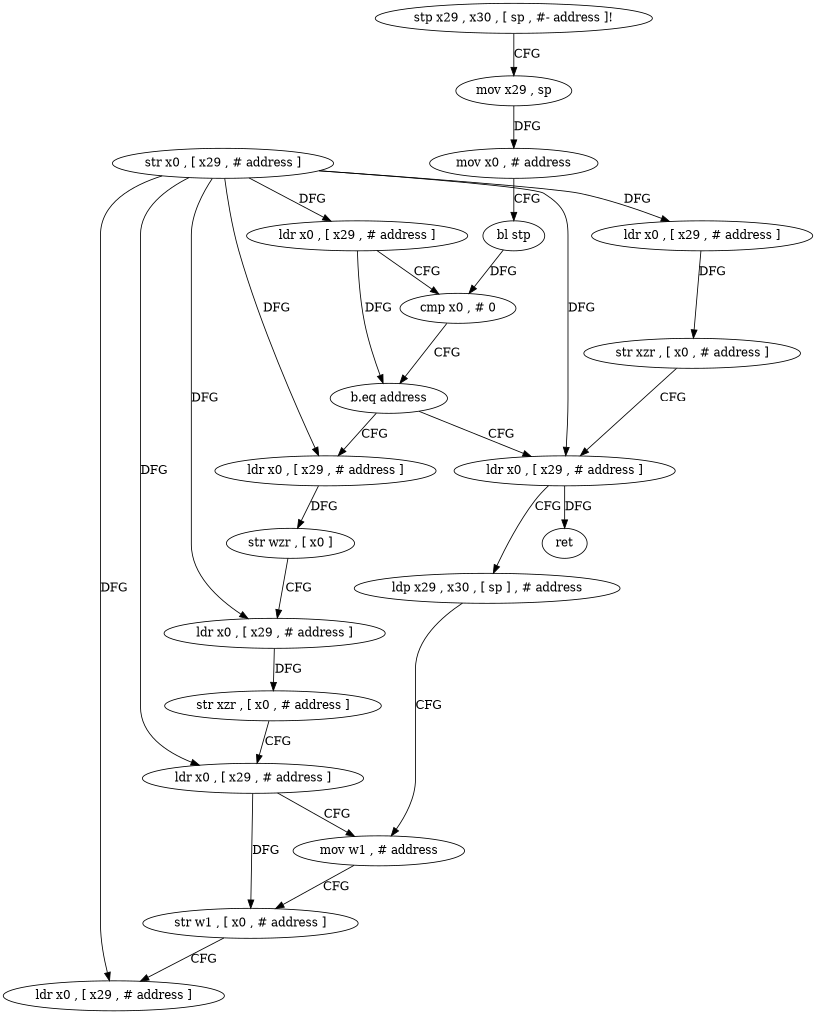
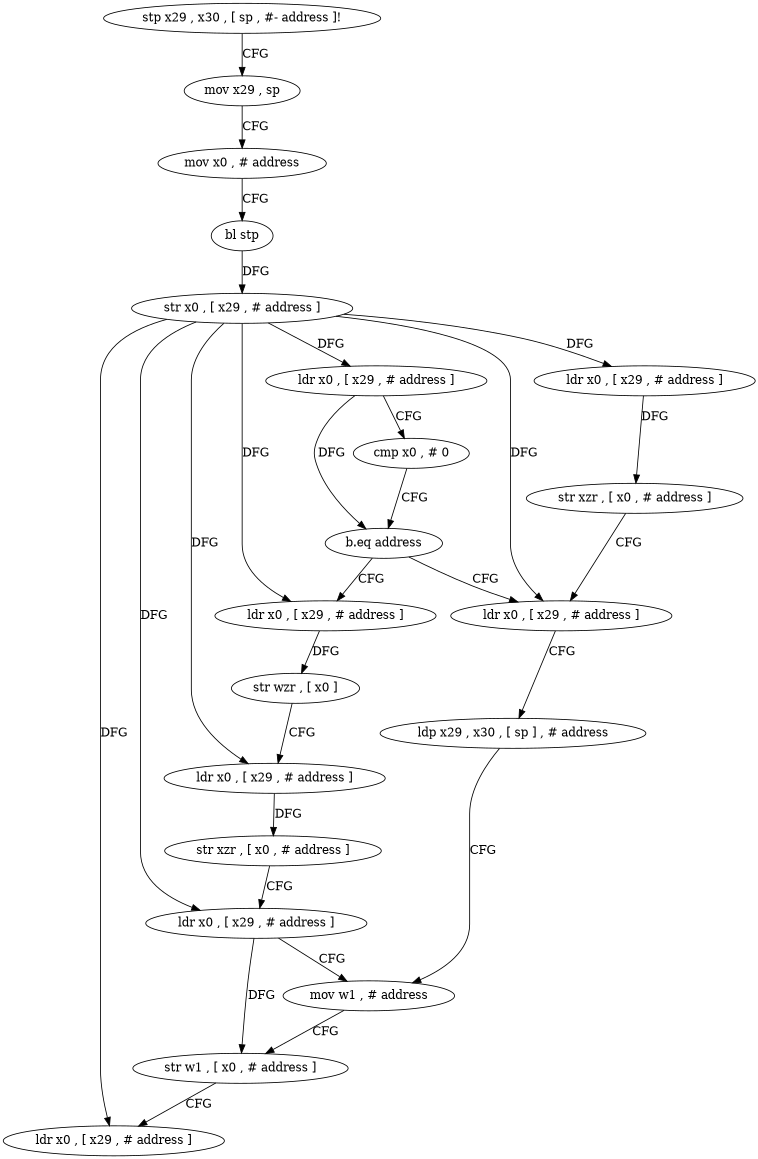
edge "mov x29 , sp" -> "mov x0 , # address": label "DFG" -> "CFG"
edge "bl stp" -> "cmp x0 , # 0": now "bl stp" -> "str x0 , [ x29 , # address ]"
node "ret": removed
